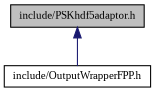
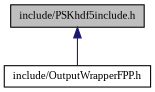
node "include/PSKhdf5adaptor.h": label "include/PSKhdf5adaptor.h" -> "include/PSKhdf5include.h"
